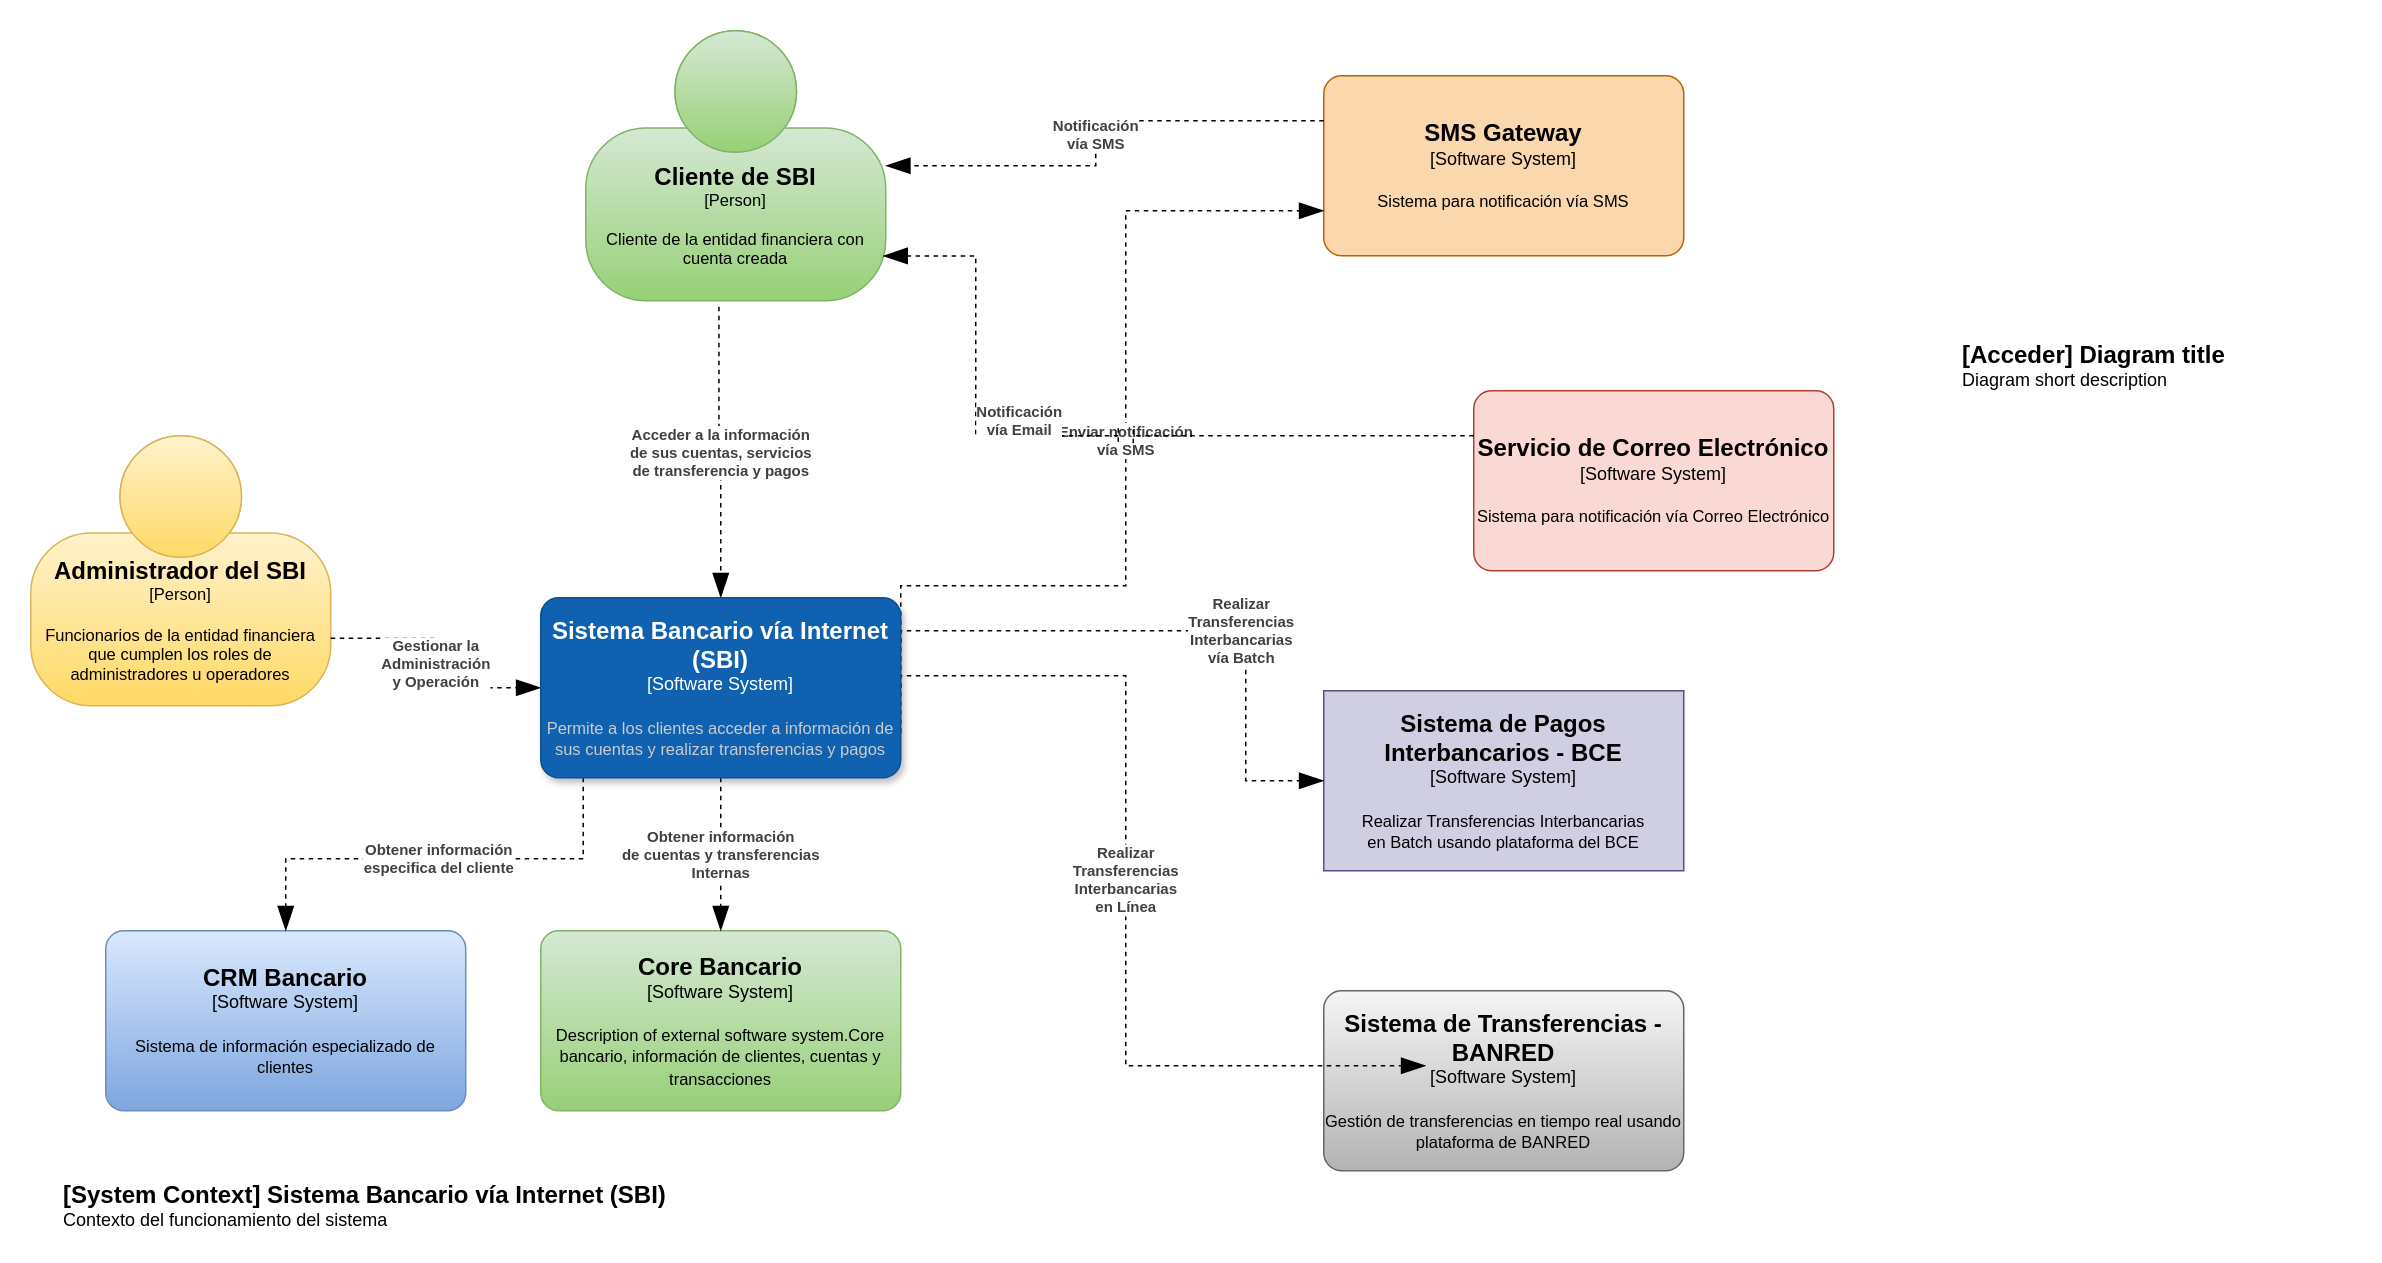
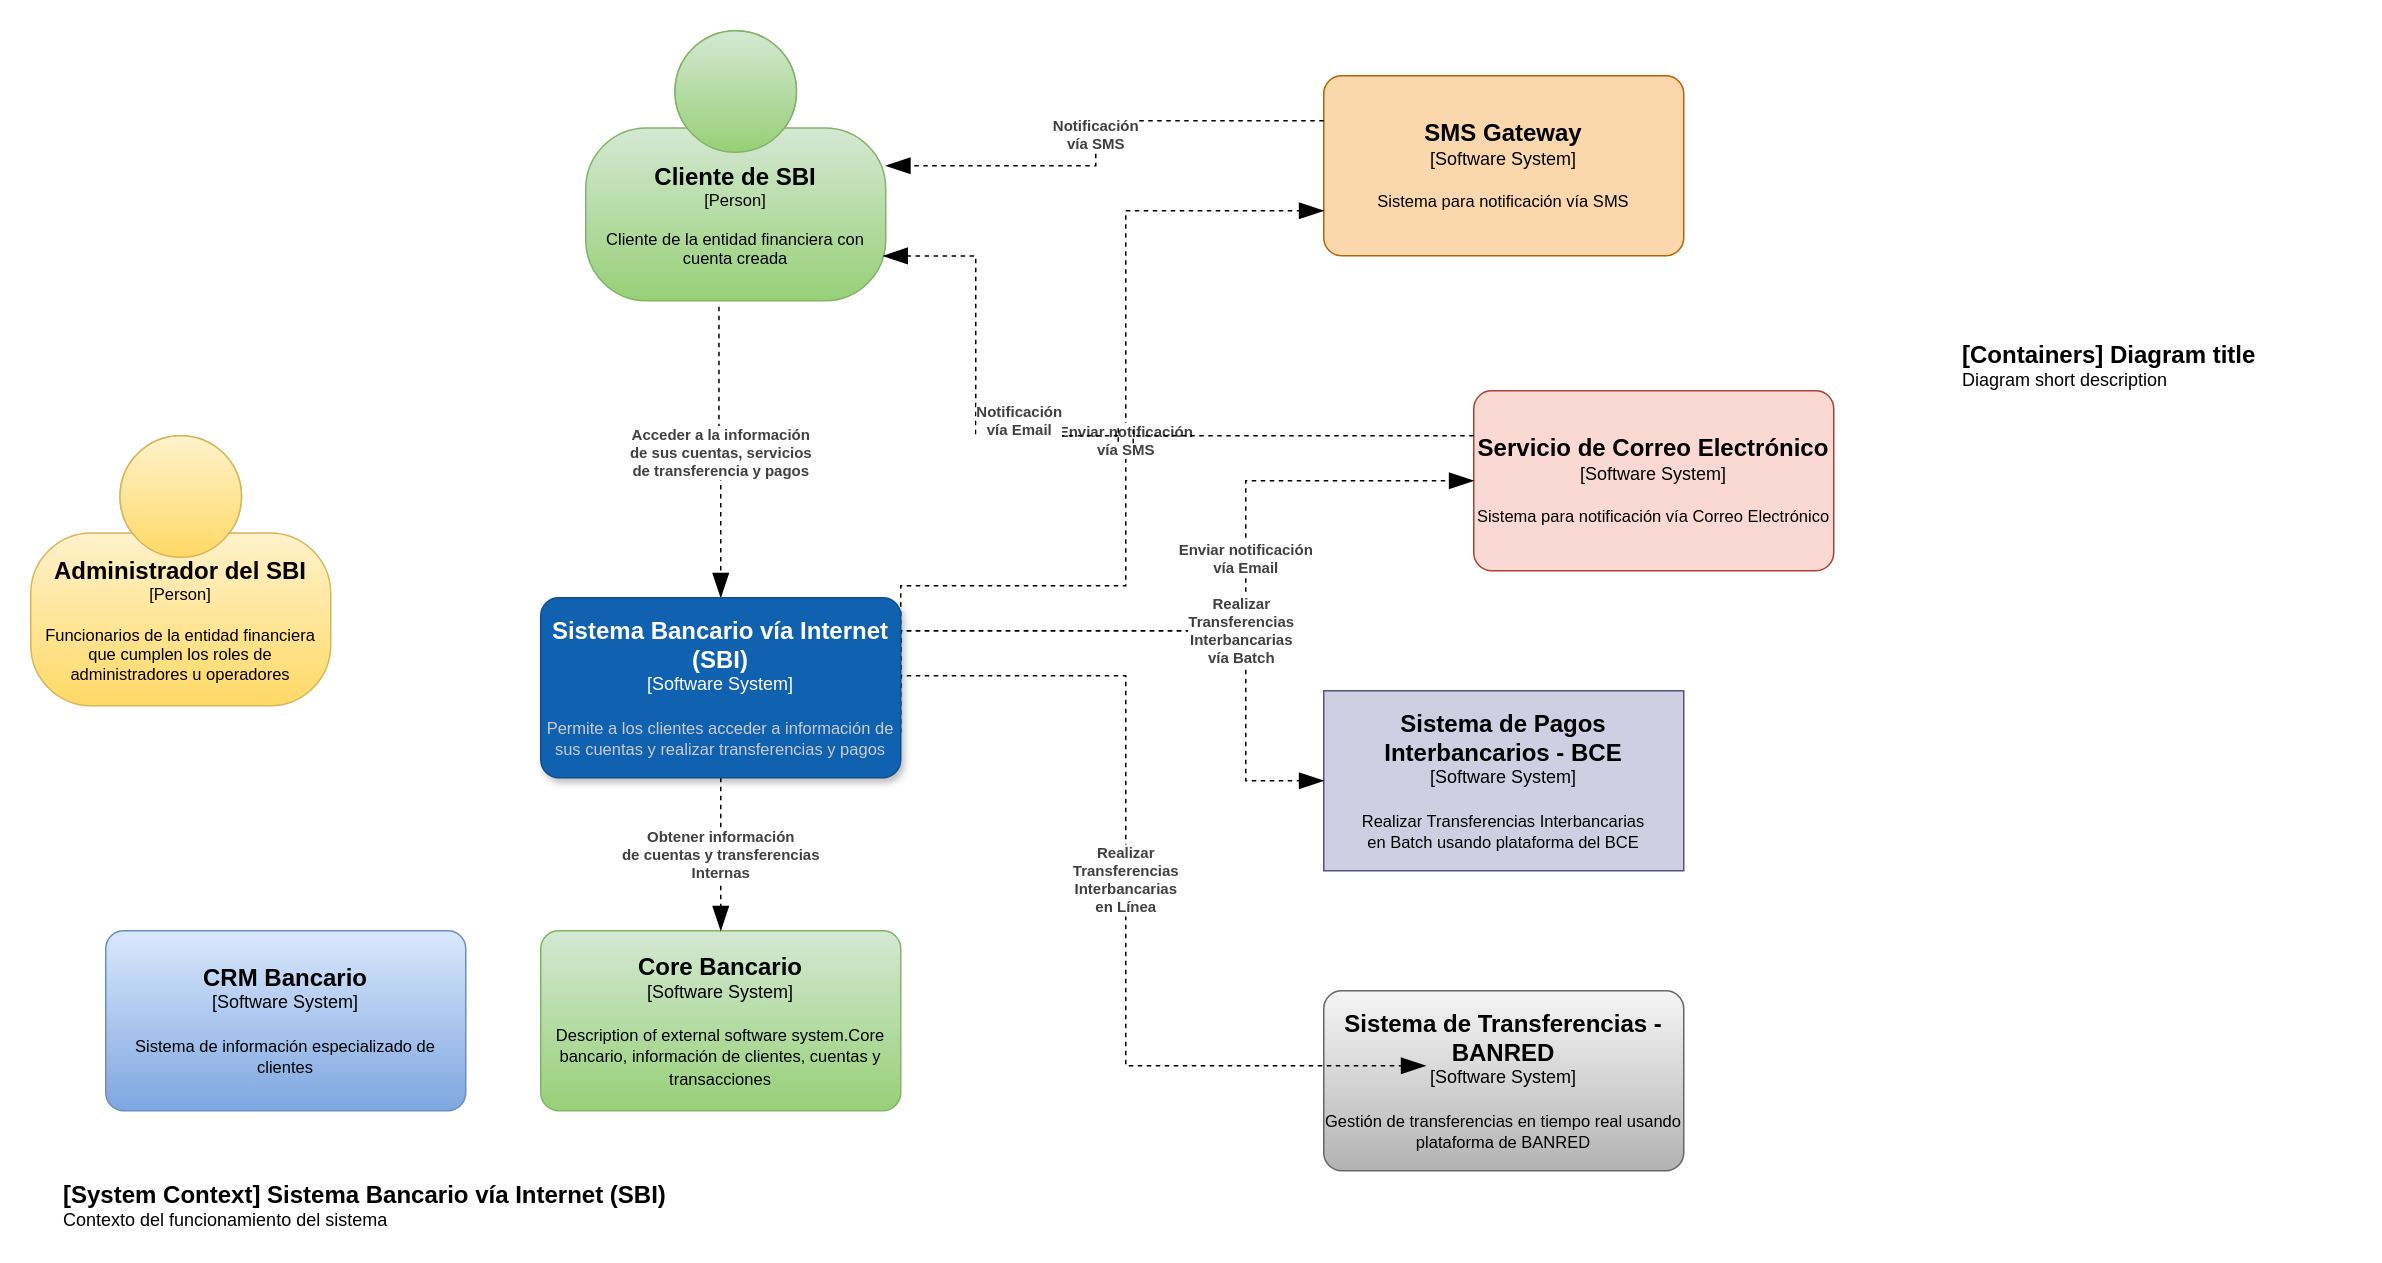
node "[Acceder] Diagram title Diagram short description": label "[Acceder] Diagram title Diagram short description" -> "[Containers] Diagram title Diagram short description"
edge "Sistema Bancario vía Internet (SBI) [Software System] Permite a los clientes acceder a información de sus cuentas y realizar transferencias y pagos" -> "Servicio de Correo Electrónico [Software System] Sistema para notificación vía Correo Electrónico": added, label "Enviar notificación vía Email"
edge "Administrador del SBI [Person] Funcionarios de la entidad financiera que cumplen los roles de administradores u operadores" -> "Sistema Bancario vía Internet (SBI) [Software System] Permite a los clientes acceder a información de sus cuentas y realizar transferencias y pagos": removed, label "Gestionar la Administración y Operación"
edge "Sistema Bancario vía Internet (SBI) [Software System] Permite a los clientes acceder a información de sus cuentas y realizar transferencias y pagos" -> "CRM Bancario [Software System] Sistema de información especializado de clientes": removed, label "Obtener información especifica del cliente"
